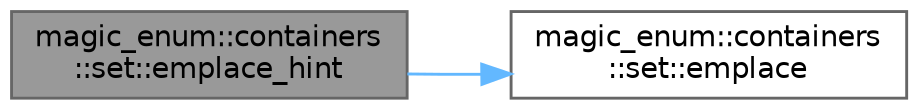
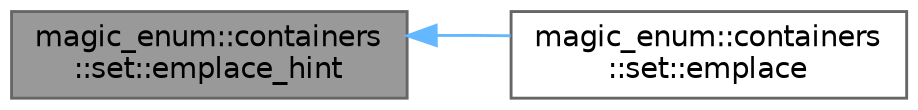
edge "magic_enum::containers ::set::emplace_hint" -> "magic_enum::containers ::set::emplace": reversed
